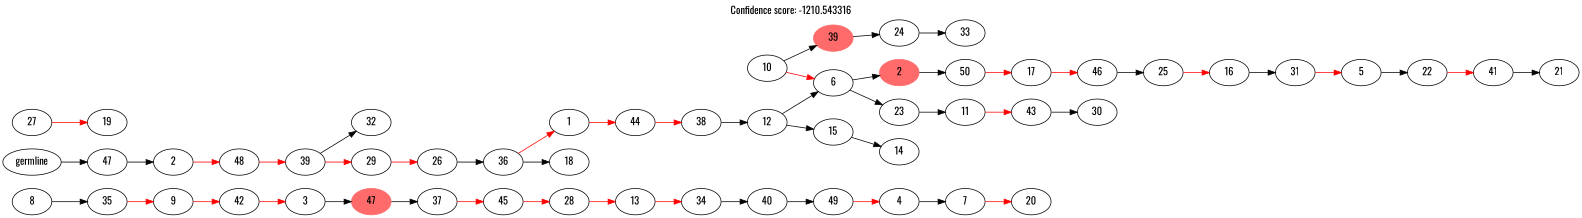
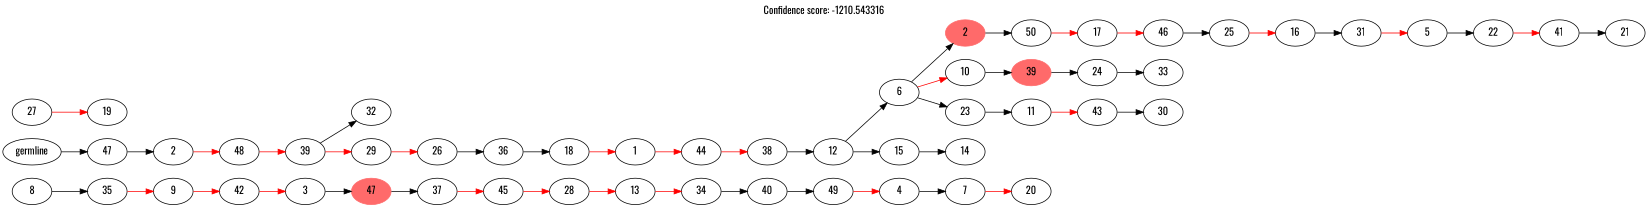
edge "10" -> "6": reversed
edge "36" -> "1": now "18" -> "1"
